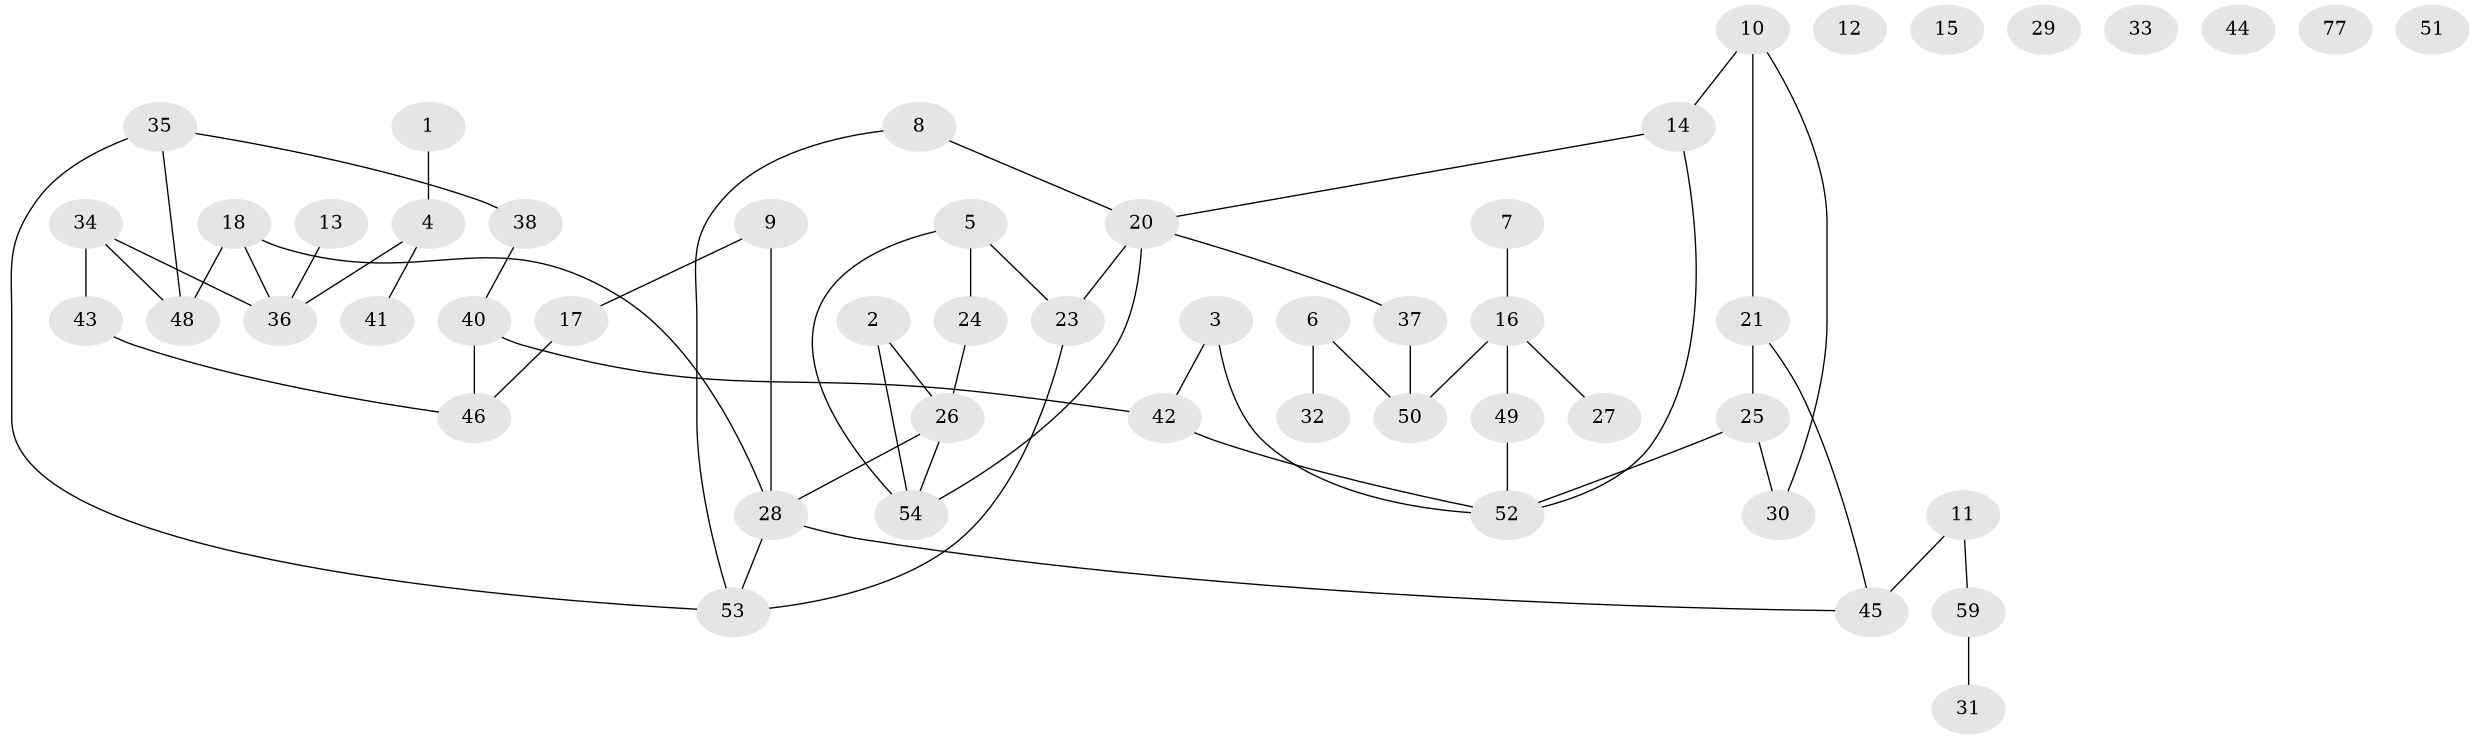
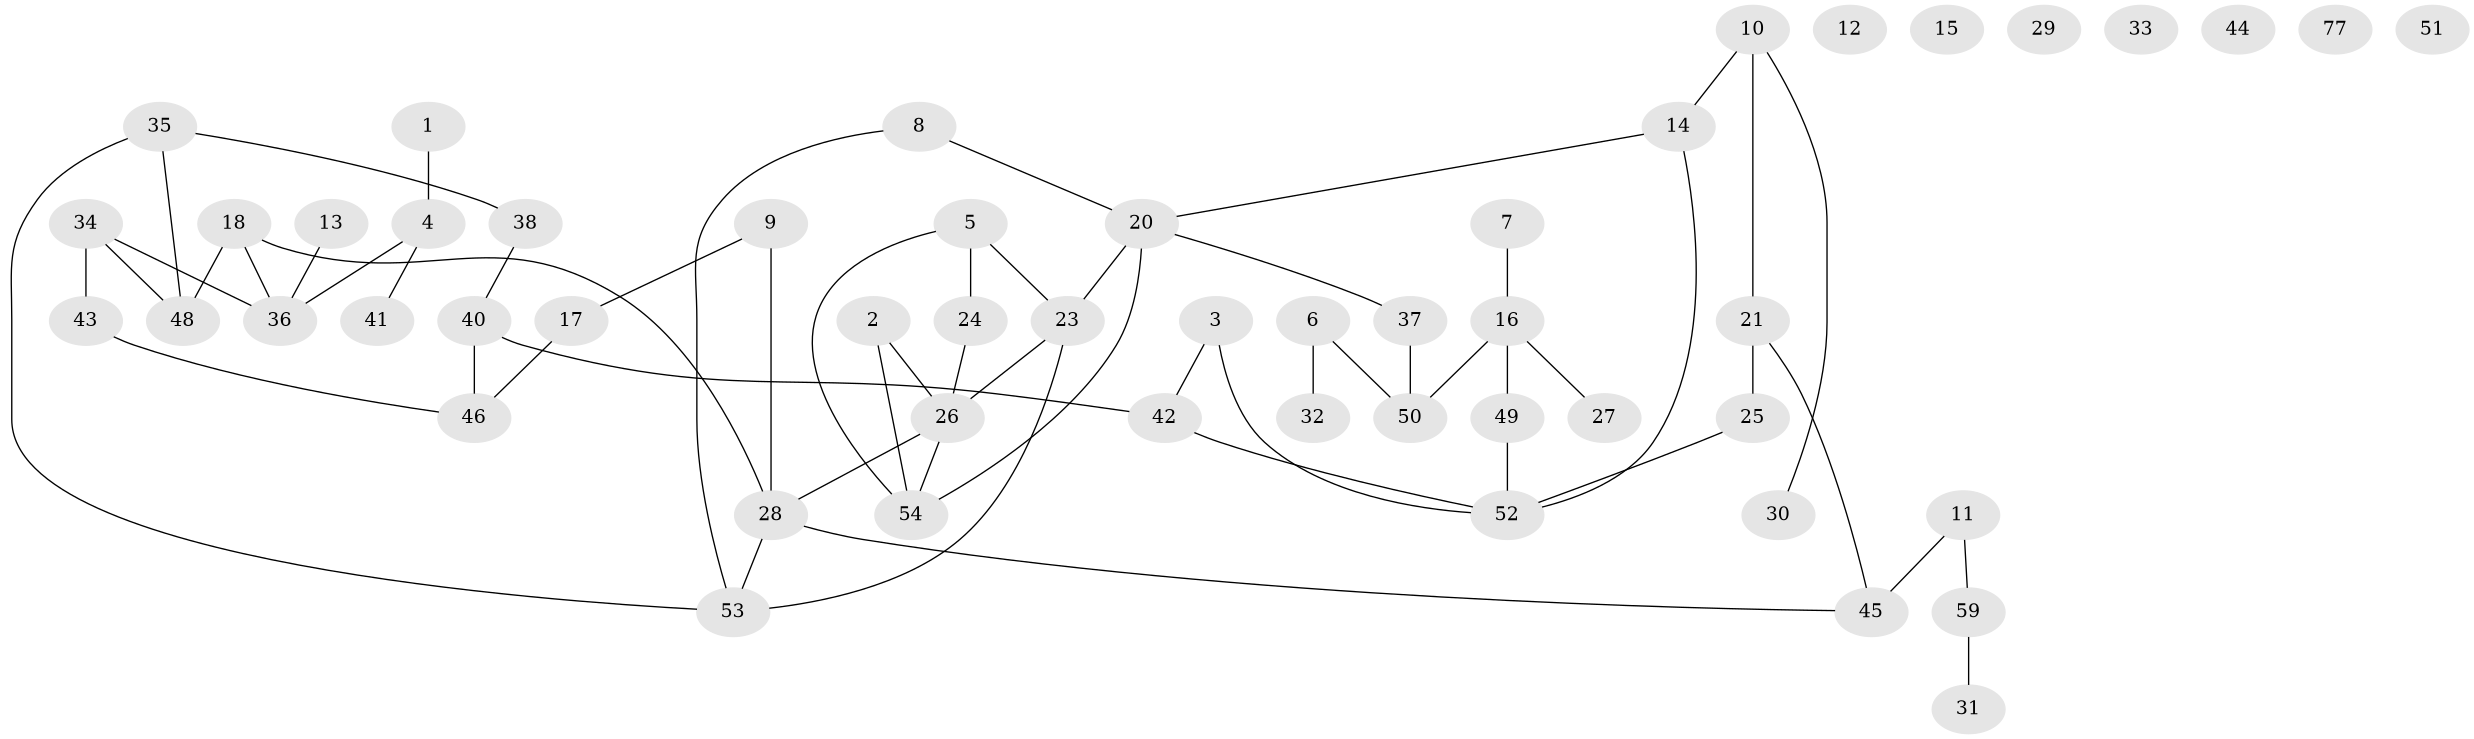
edge "23" -- "26": added
edge "25" -- "30": removed
